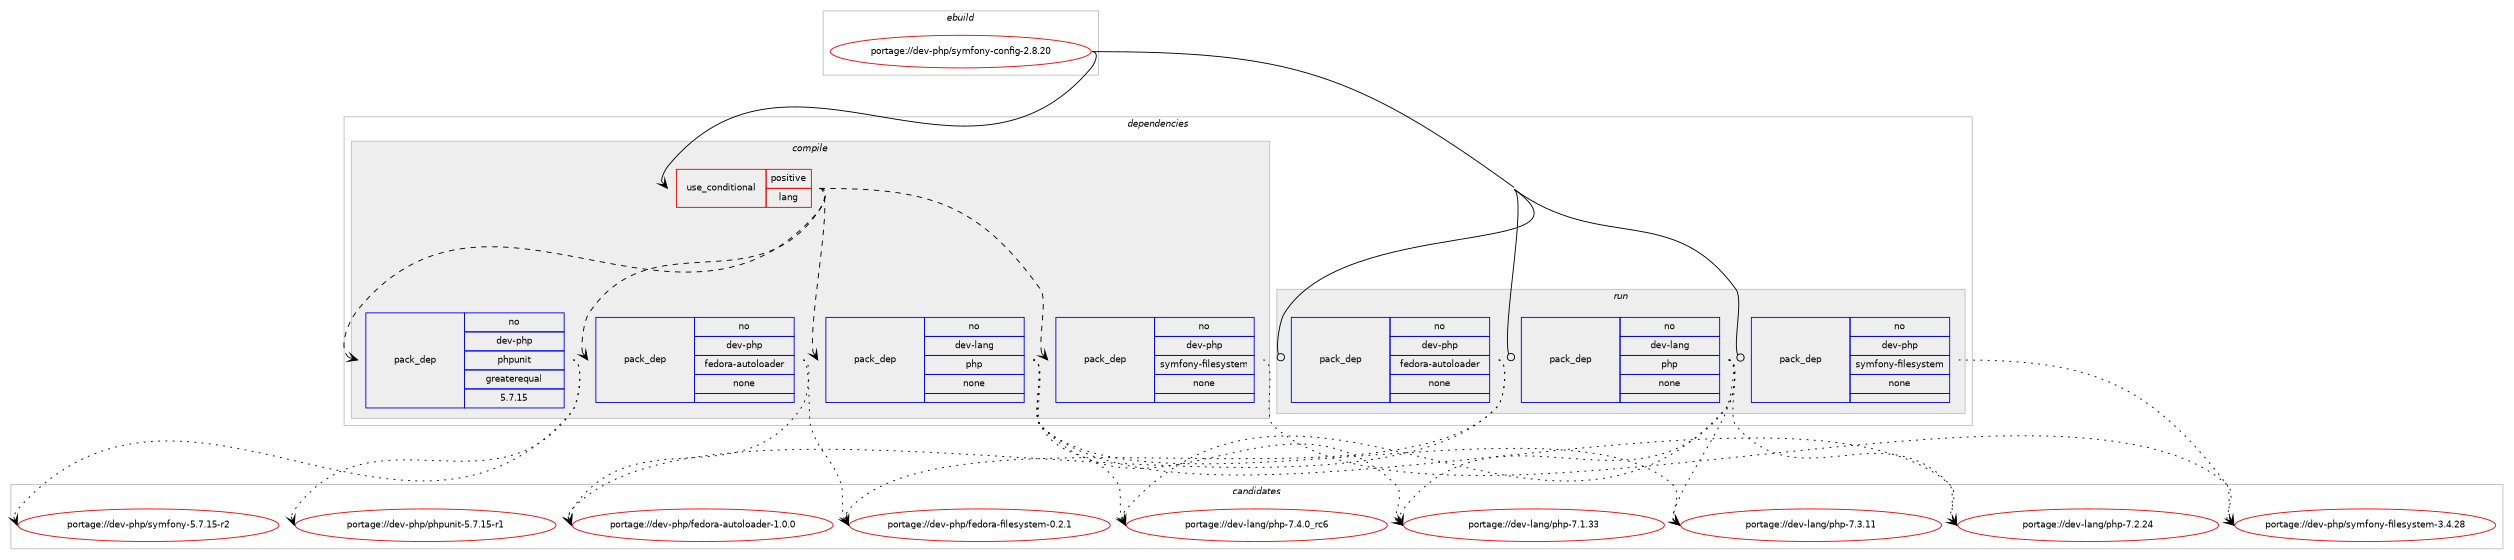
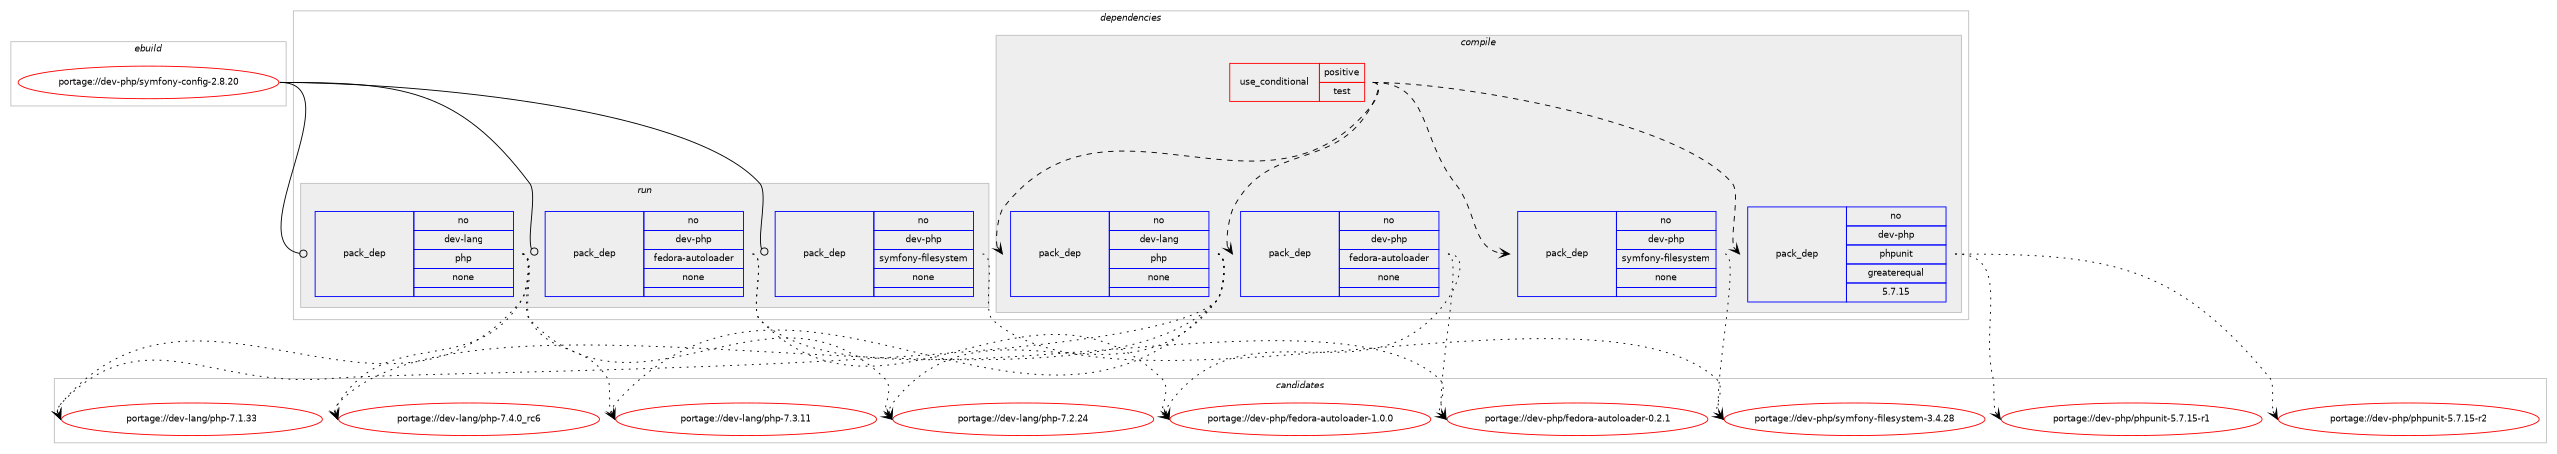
edge "portage://dev-php/symfony-config-2.8.20" -> "use_conditional": removed
node "use_conditional": text "lang" -> "test"
node "portage://dev-php/symfony-5.7.15-r2": label "portage://dev-php/symfony-5.7.15-r2" -> "portage://dev-php/phpunit-5.7.15-r2"
node "portage://dev-php/fedora-filesystem-0.2.1": label "portage://dev-php/fedora-filesystem-0.2.1" -> "portage://dev-php/fedora-autoloader-0.2.1"
